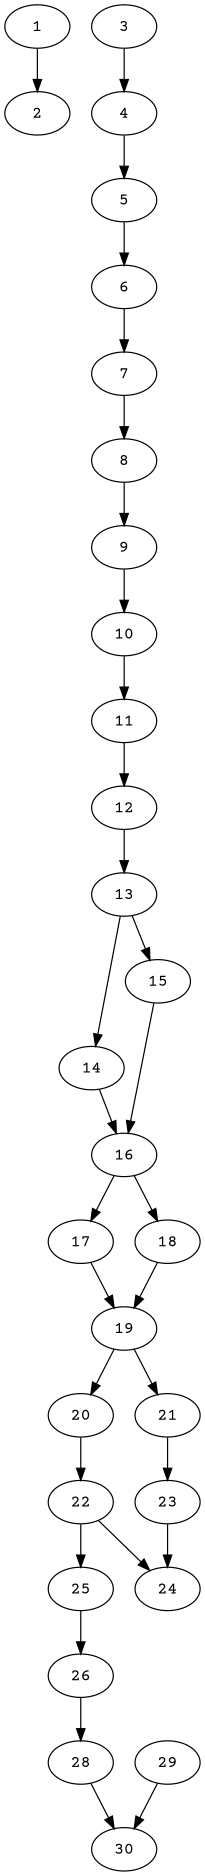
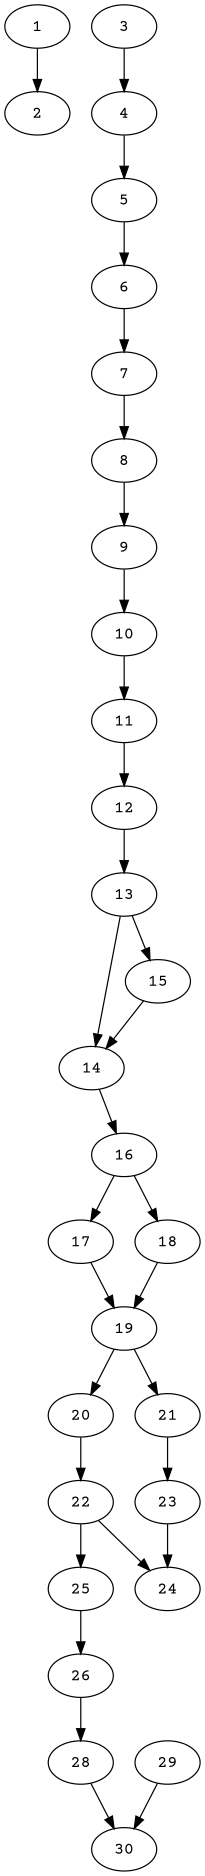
edge "15" -> "16": now "15" -> "14"
